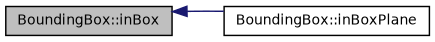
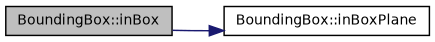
edge "BoundingBox::inBoxPlane" -> "BoundingBox::inBox": reversed
